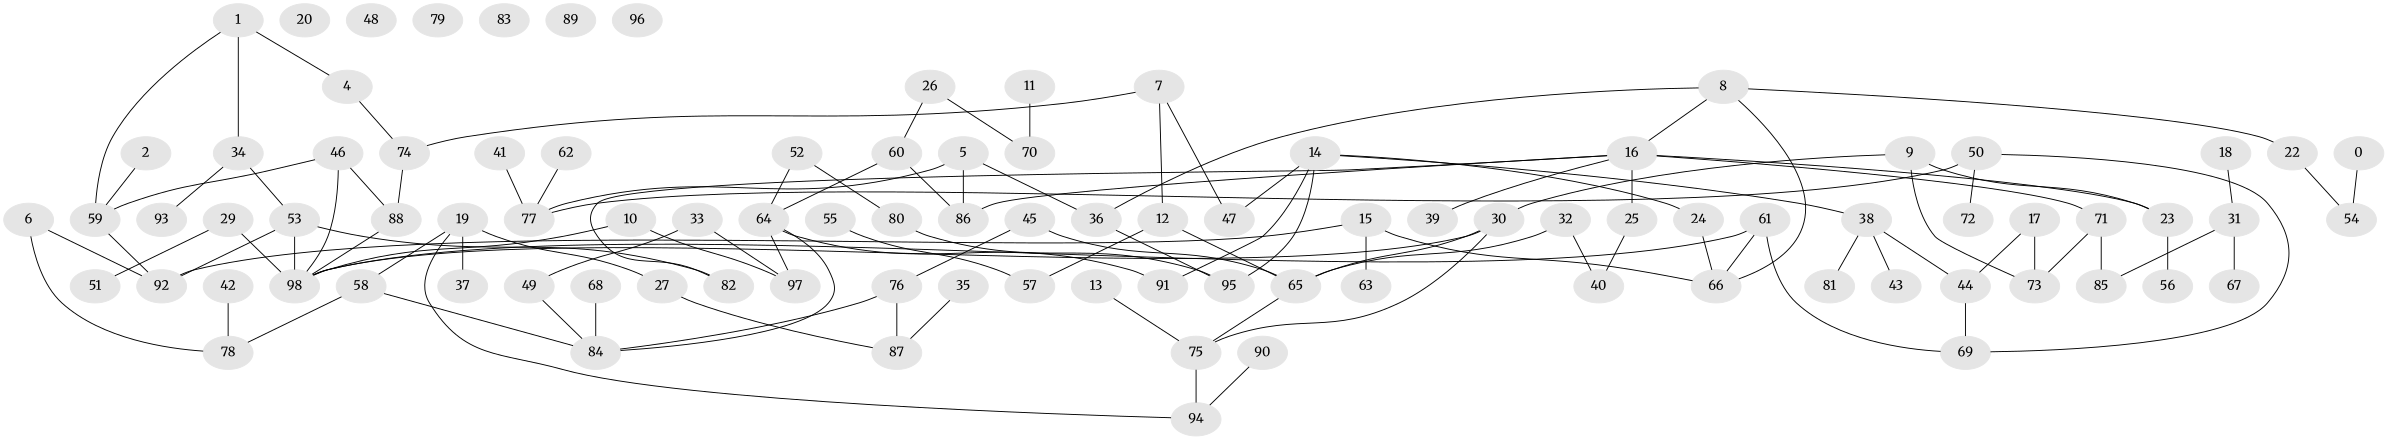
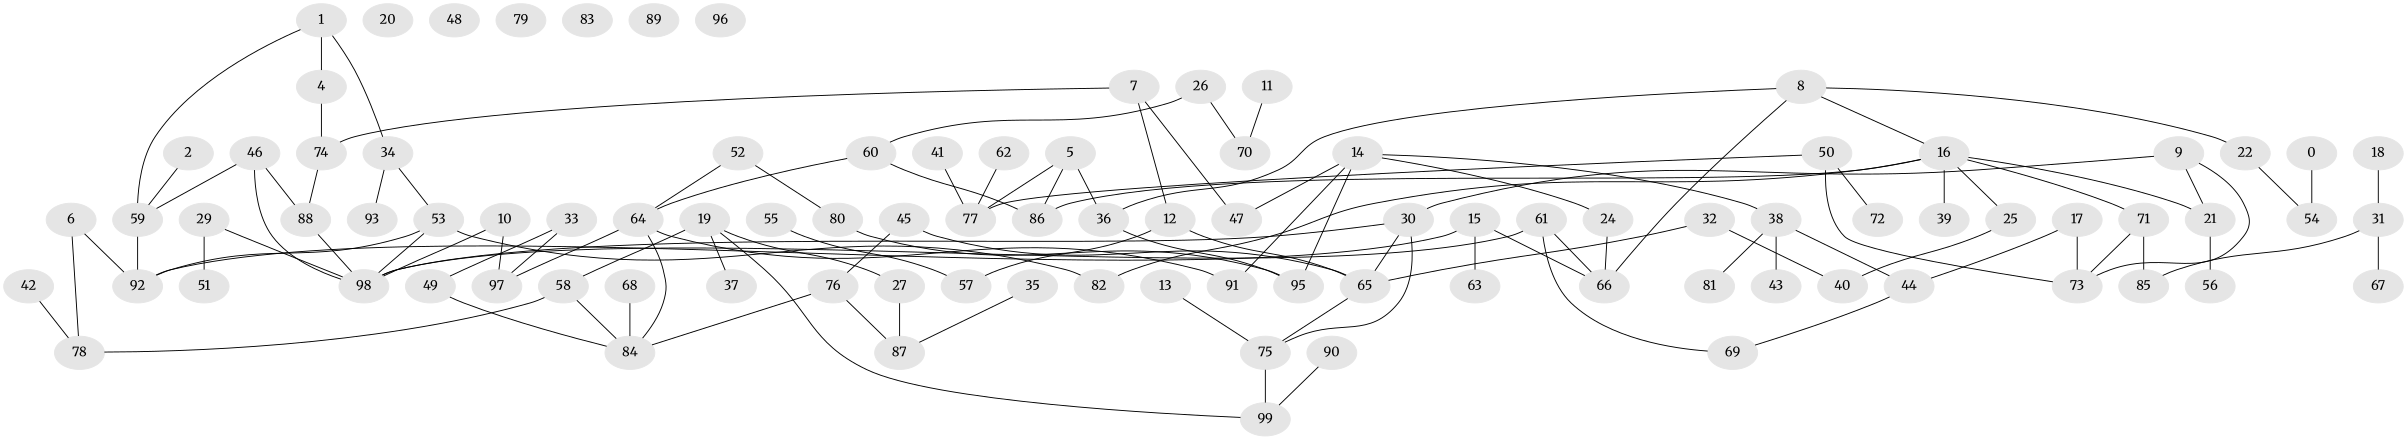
node "23": label "23" -> "21"
edge "50" -- "69": now "50" -- "73"
node "94": label "94" -> "99"
